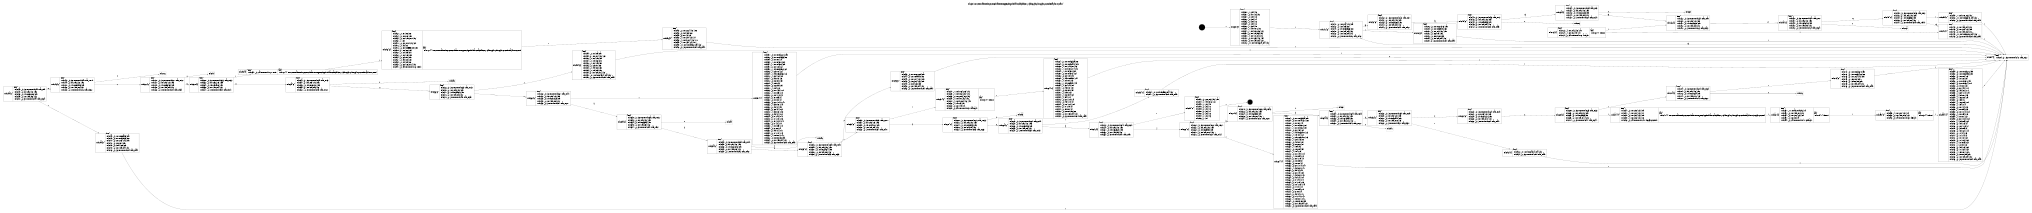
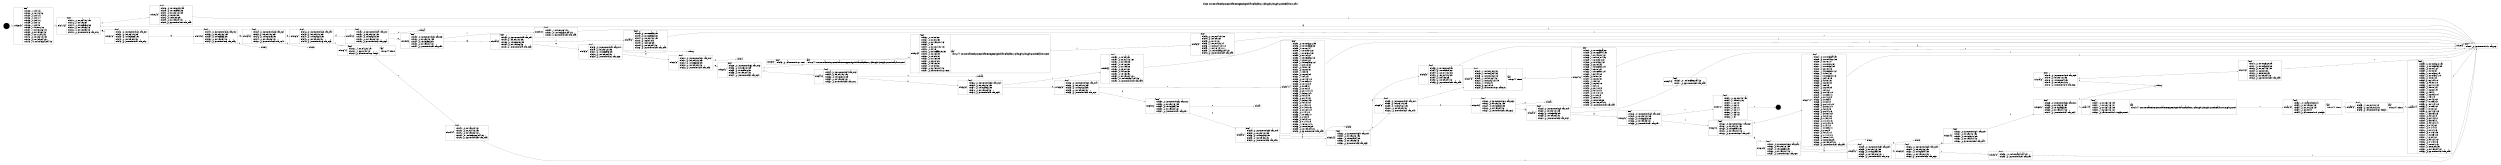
edge "0x4024be [28]" -> "0x402792 [24]": now "0x4024be [28]" -> "0x4024da [28]"
edge "0x402785 [13]" -> "0x402486 [28]": reversed
edge "0x4026ee [28]" -> "0x40270a [28]": now "0x4026ee [28]" -> "0x402726"
